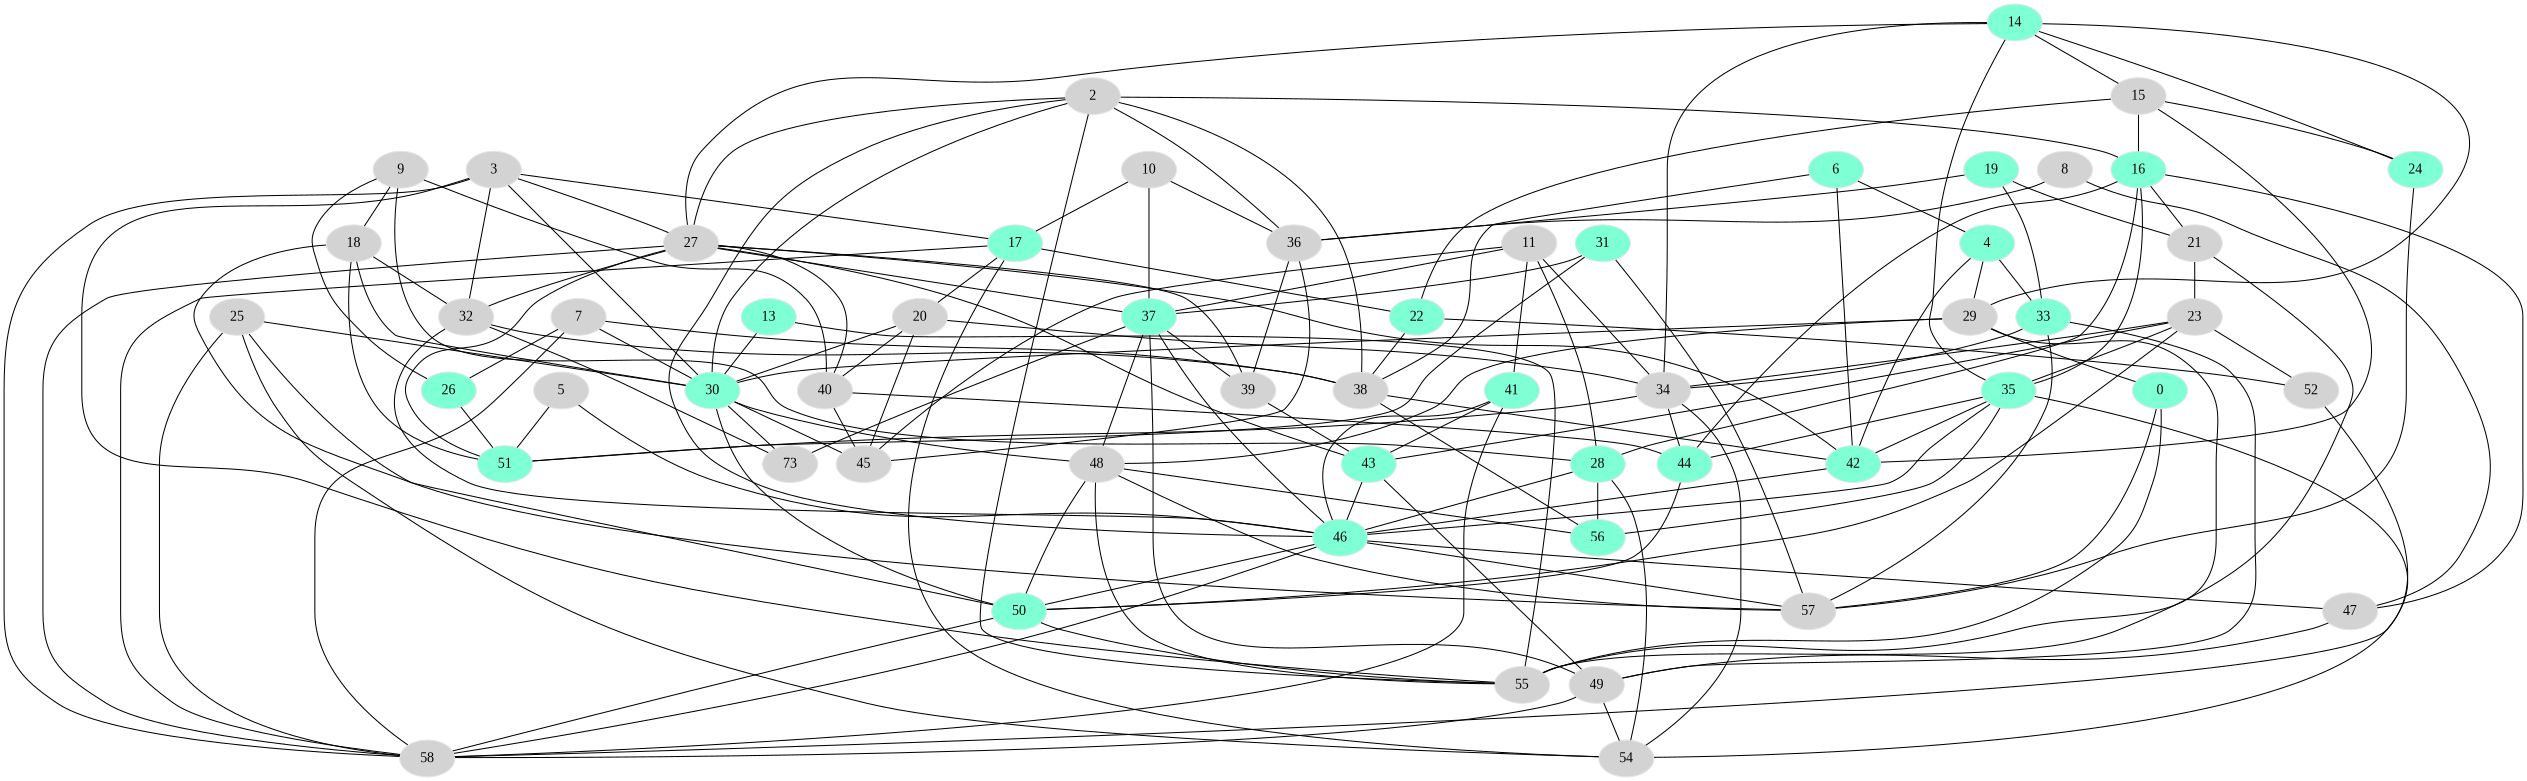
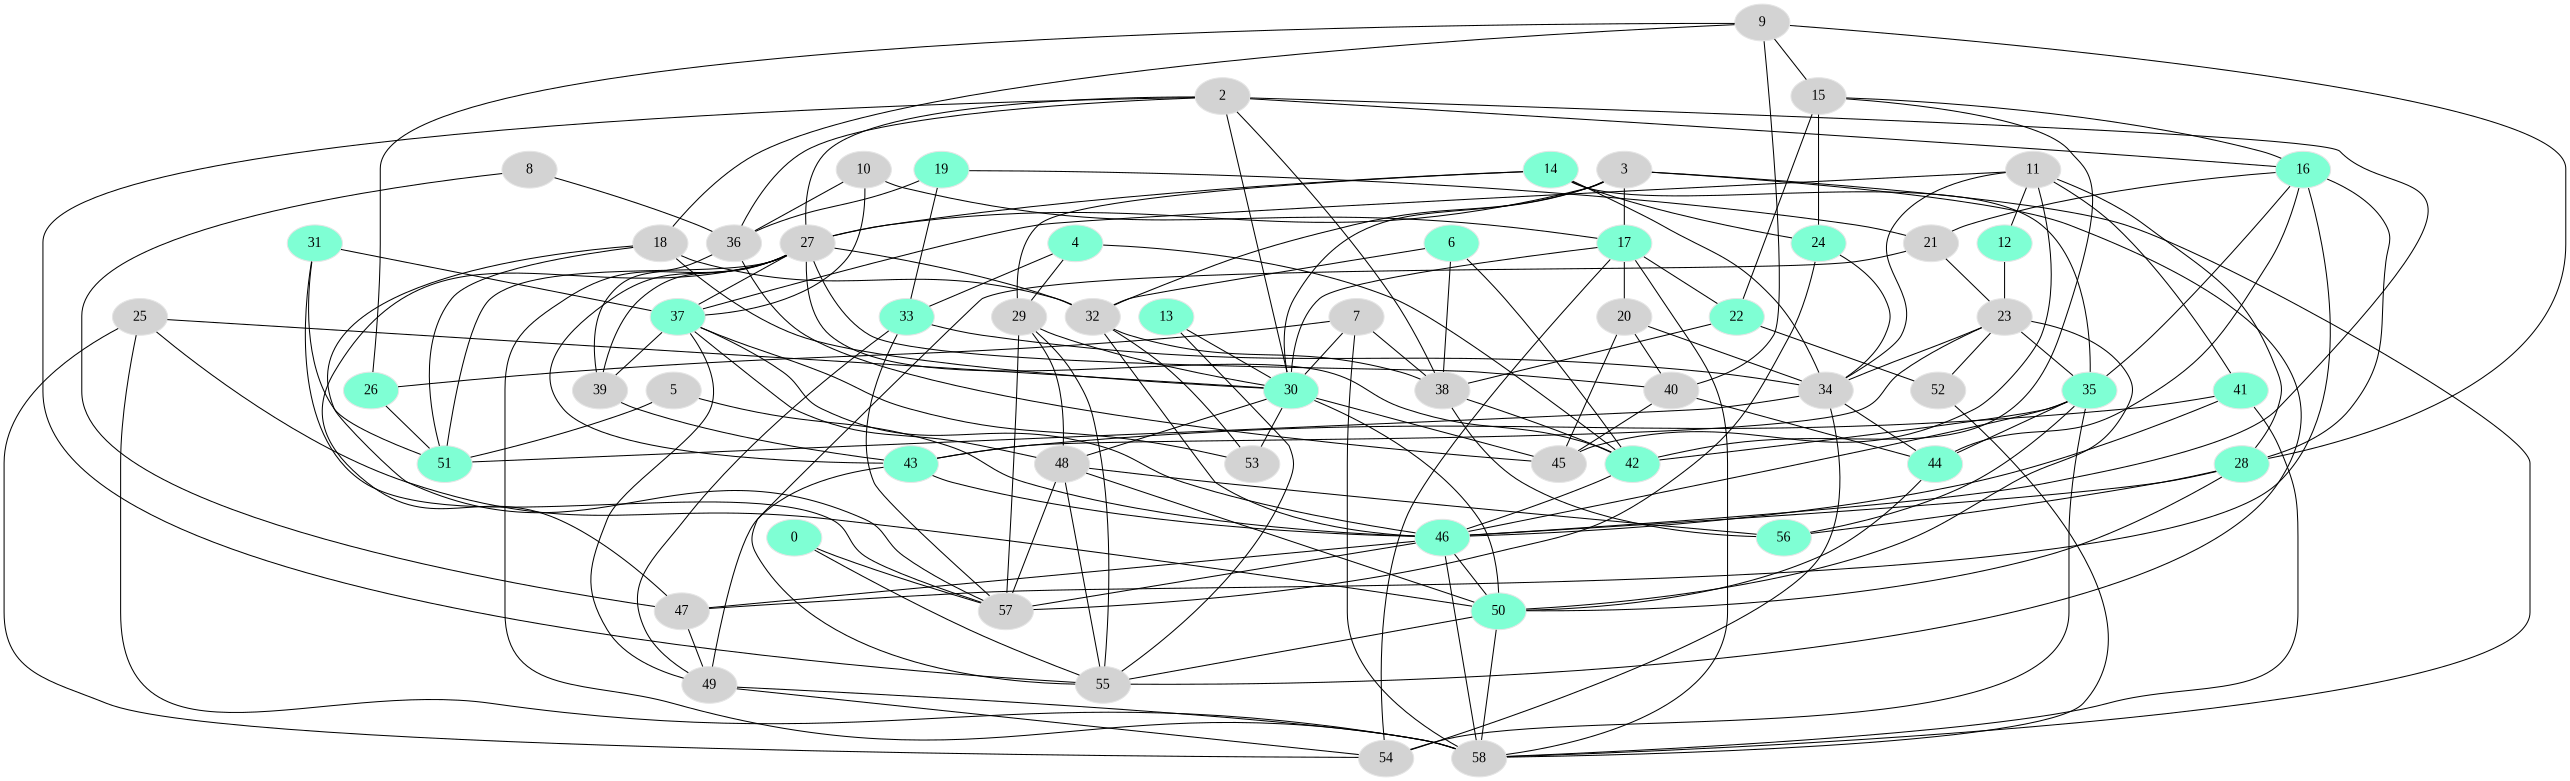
edge "14" -- "15": now "9" -- "15"
edge "6" -- "4": now "6" -- "32"
node "12": added
edge "24" -- "34": added
edge "27" -- "47": added
edge "20" -- "30": now "17" -- "30"
edge "29" -- "0": now "29" -- "57"
node "73": label "73" -> "53"
edge "28" -- "54": now "28" -- "50"
